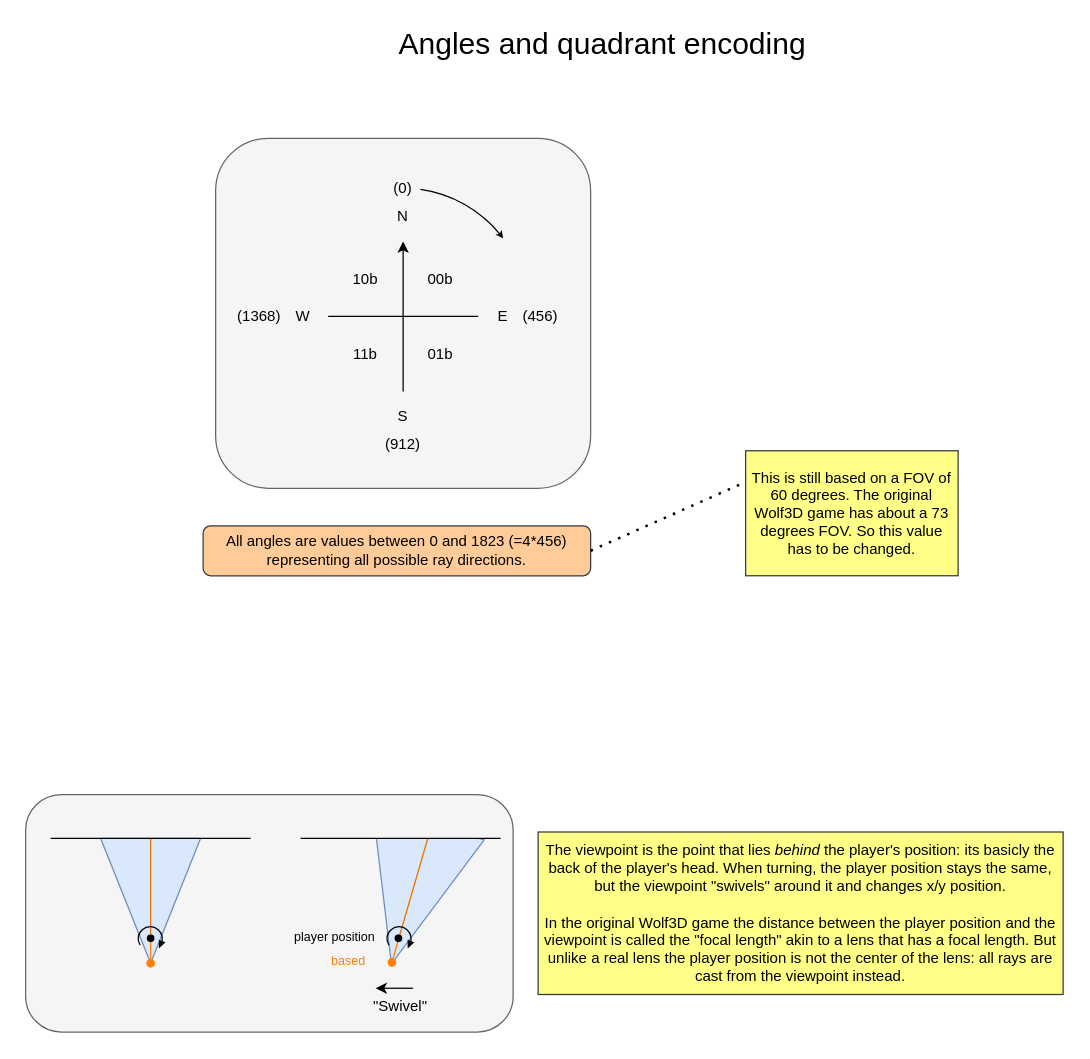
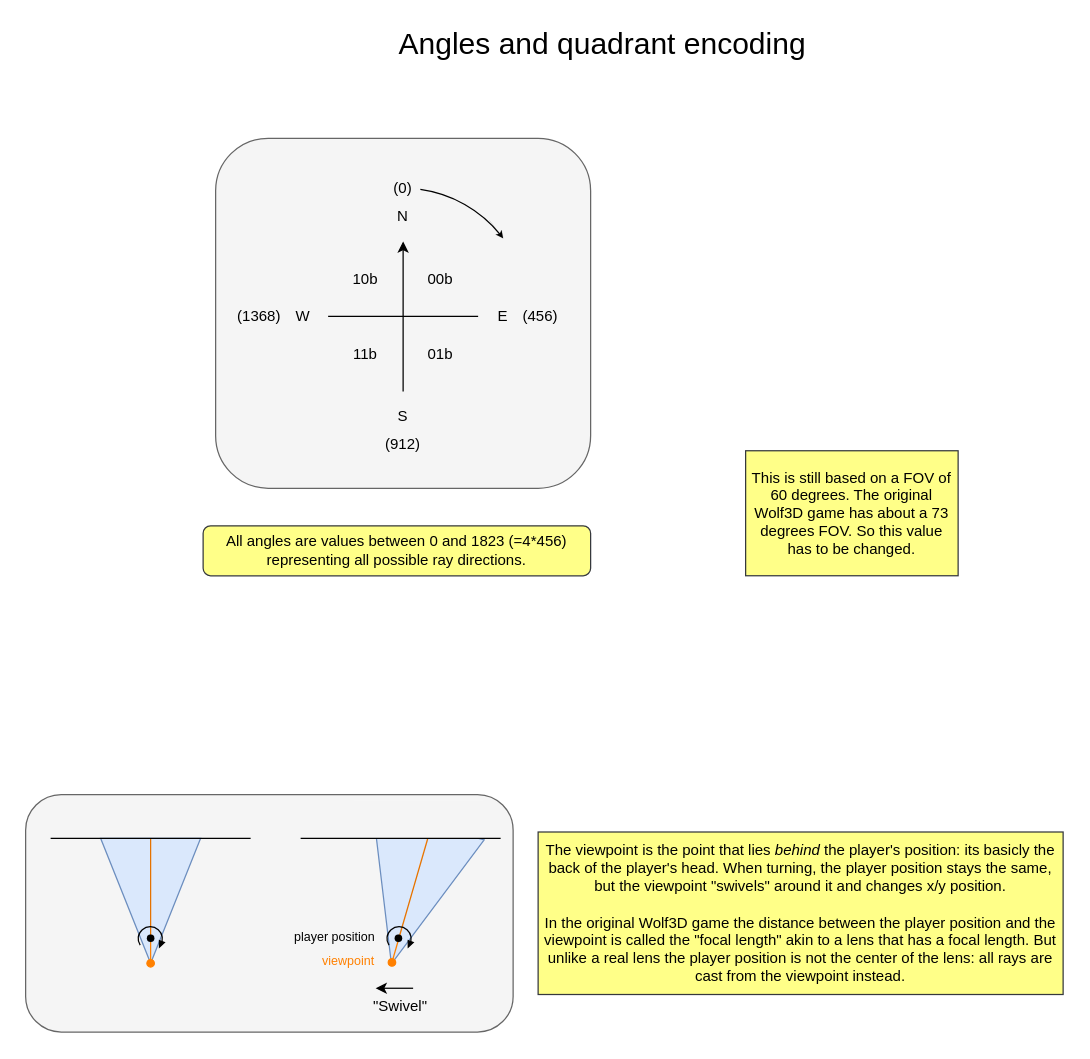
edge "This is still based on a FOV of 60 degrees. The original Wolf3D game has about a 73 degrees FOV. So this value has to be changed." -- "All angles are values between 0 and 1823 (=4*456) representing all possible ray directions.": removed
node "All angles are values between 0 and 1823 (=4*456) representing all possible ray directions.": fillcolor #ffcc99 -> #ffff88
node "based": label "based" -> "viewpoint"
